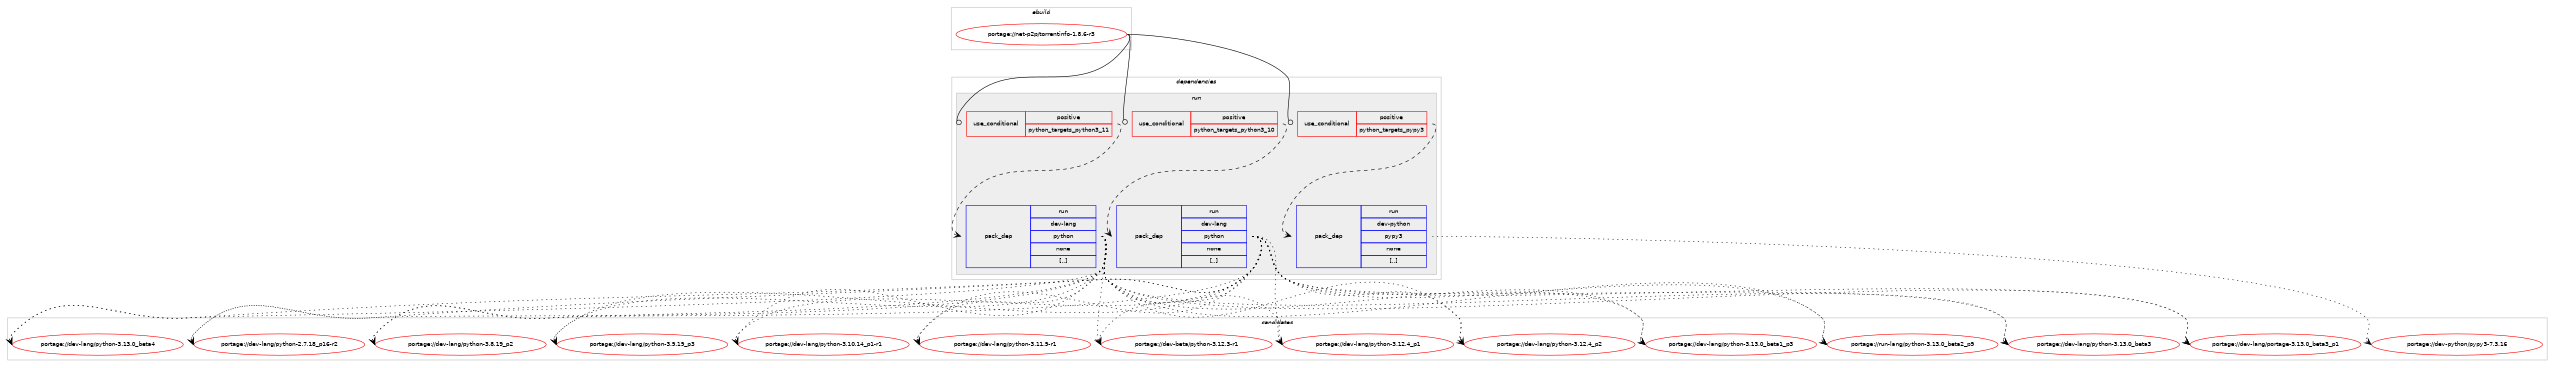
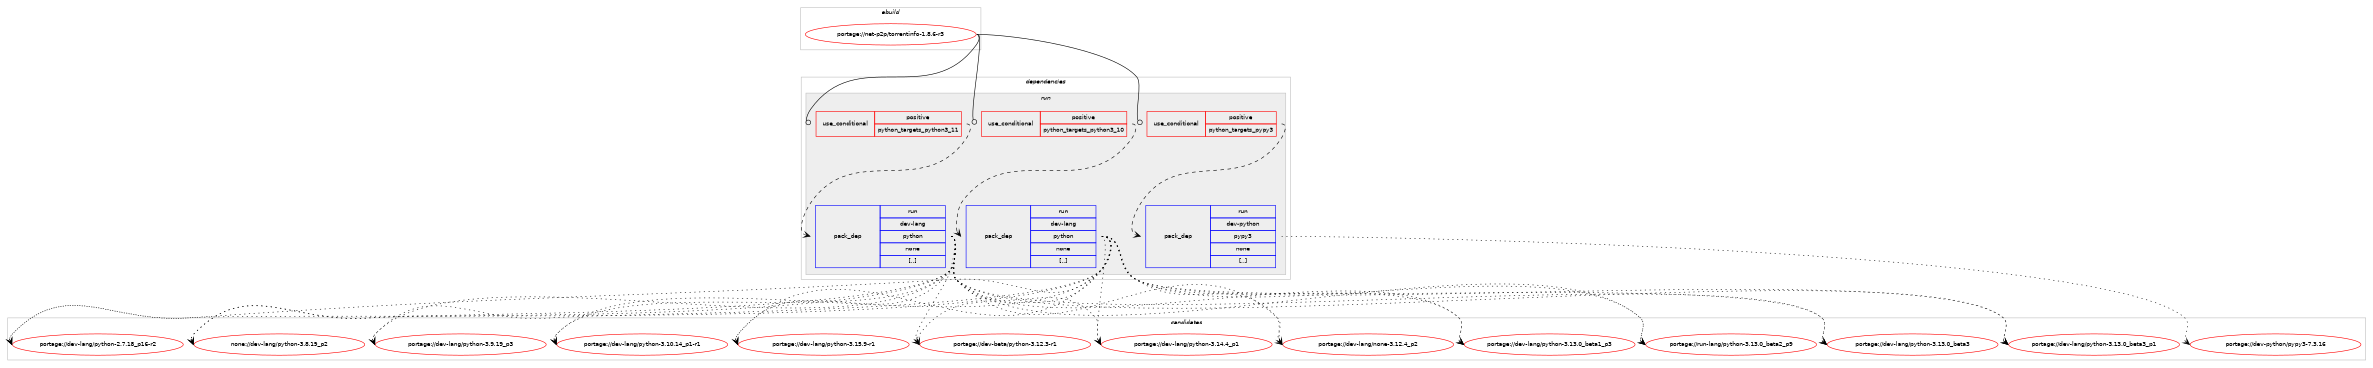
node "portage://dev-lang/python-3.13.0_beta4": removed
node "portage://dev-lang/python-3.8.19_p2": label "portage://dev-lang/python-3.8.19_p2" -> "none://dev-lang/python-3.8.19_p2"
node "portage://dev-lang/python-3.11.9-r1": label "portage://dev-lang/python-3.11.9-r1" -> "portage://dev-lang/python-3.15.9-r1"
node "portage://dev-lang/python-3.12.4_p1": label "portage://dev-lang/python-3.12.4_p1" -> "portage://dev-lang/python-3.14.4_p1"
node "portage://dev-lang/python-3.12.4_p2": label "portage://dev-lang/python-3.12.4_p2" -> "portage://dev-lang/none-3.12.4_p2"
node "portage://dev-lang/portage-3.13.0_beta3_p1": label "portage://dev-lang/portage-3.13.0_beta3_p1" -> "portage://dev-lang/python-3.13.0_beta3_p1"
